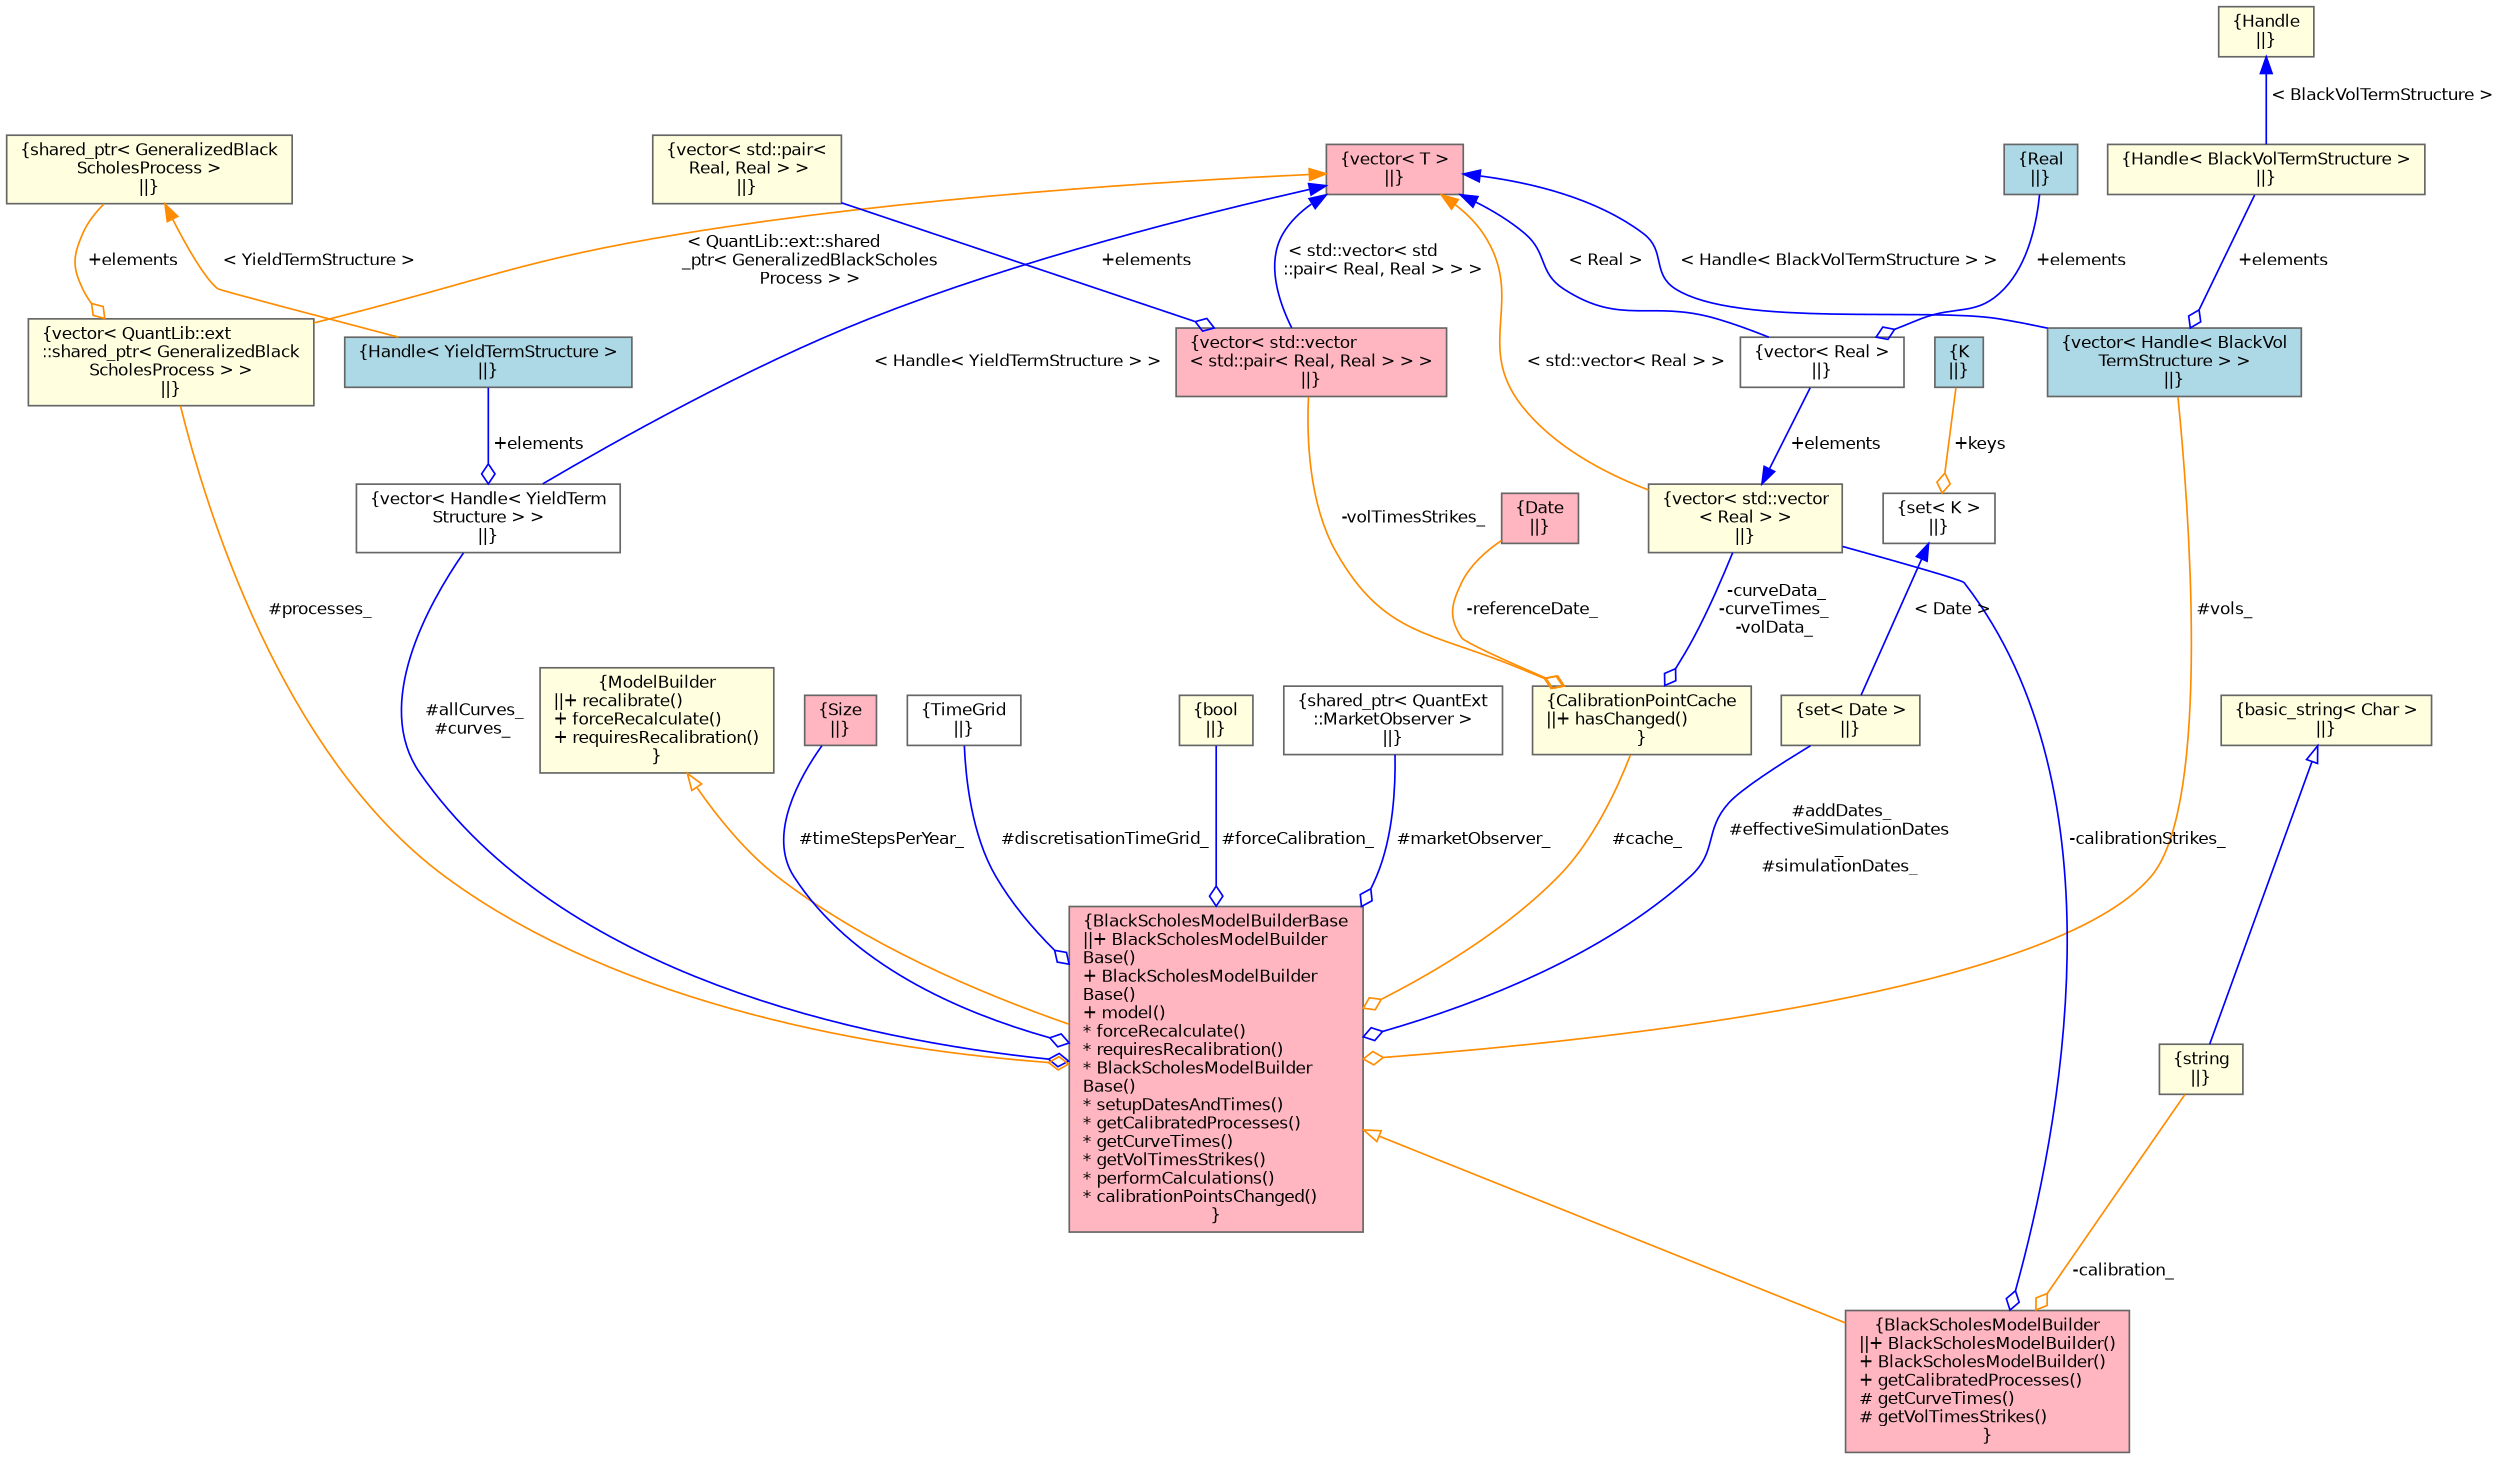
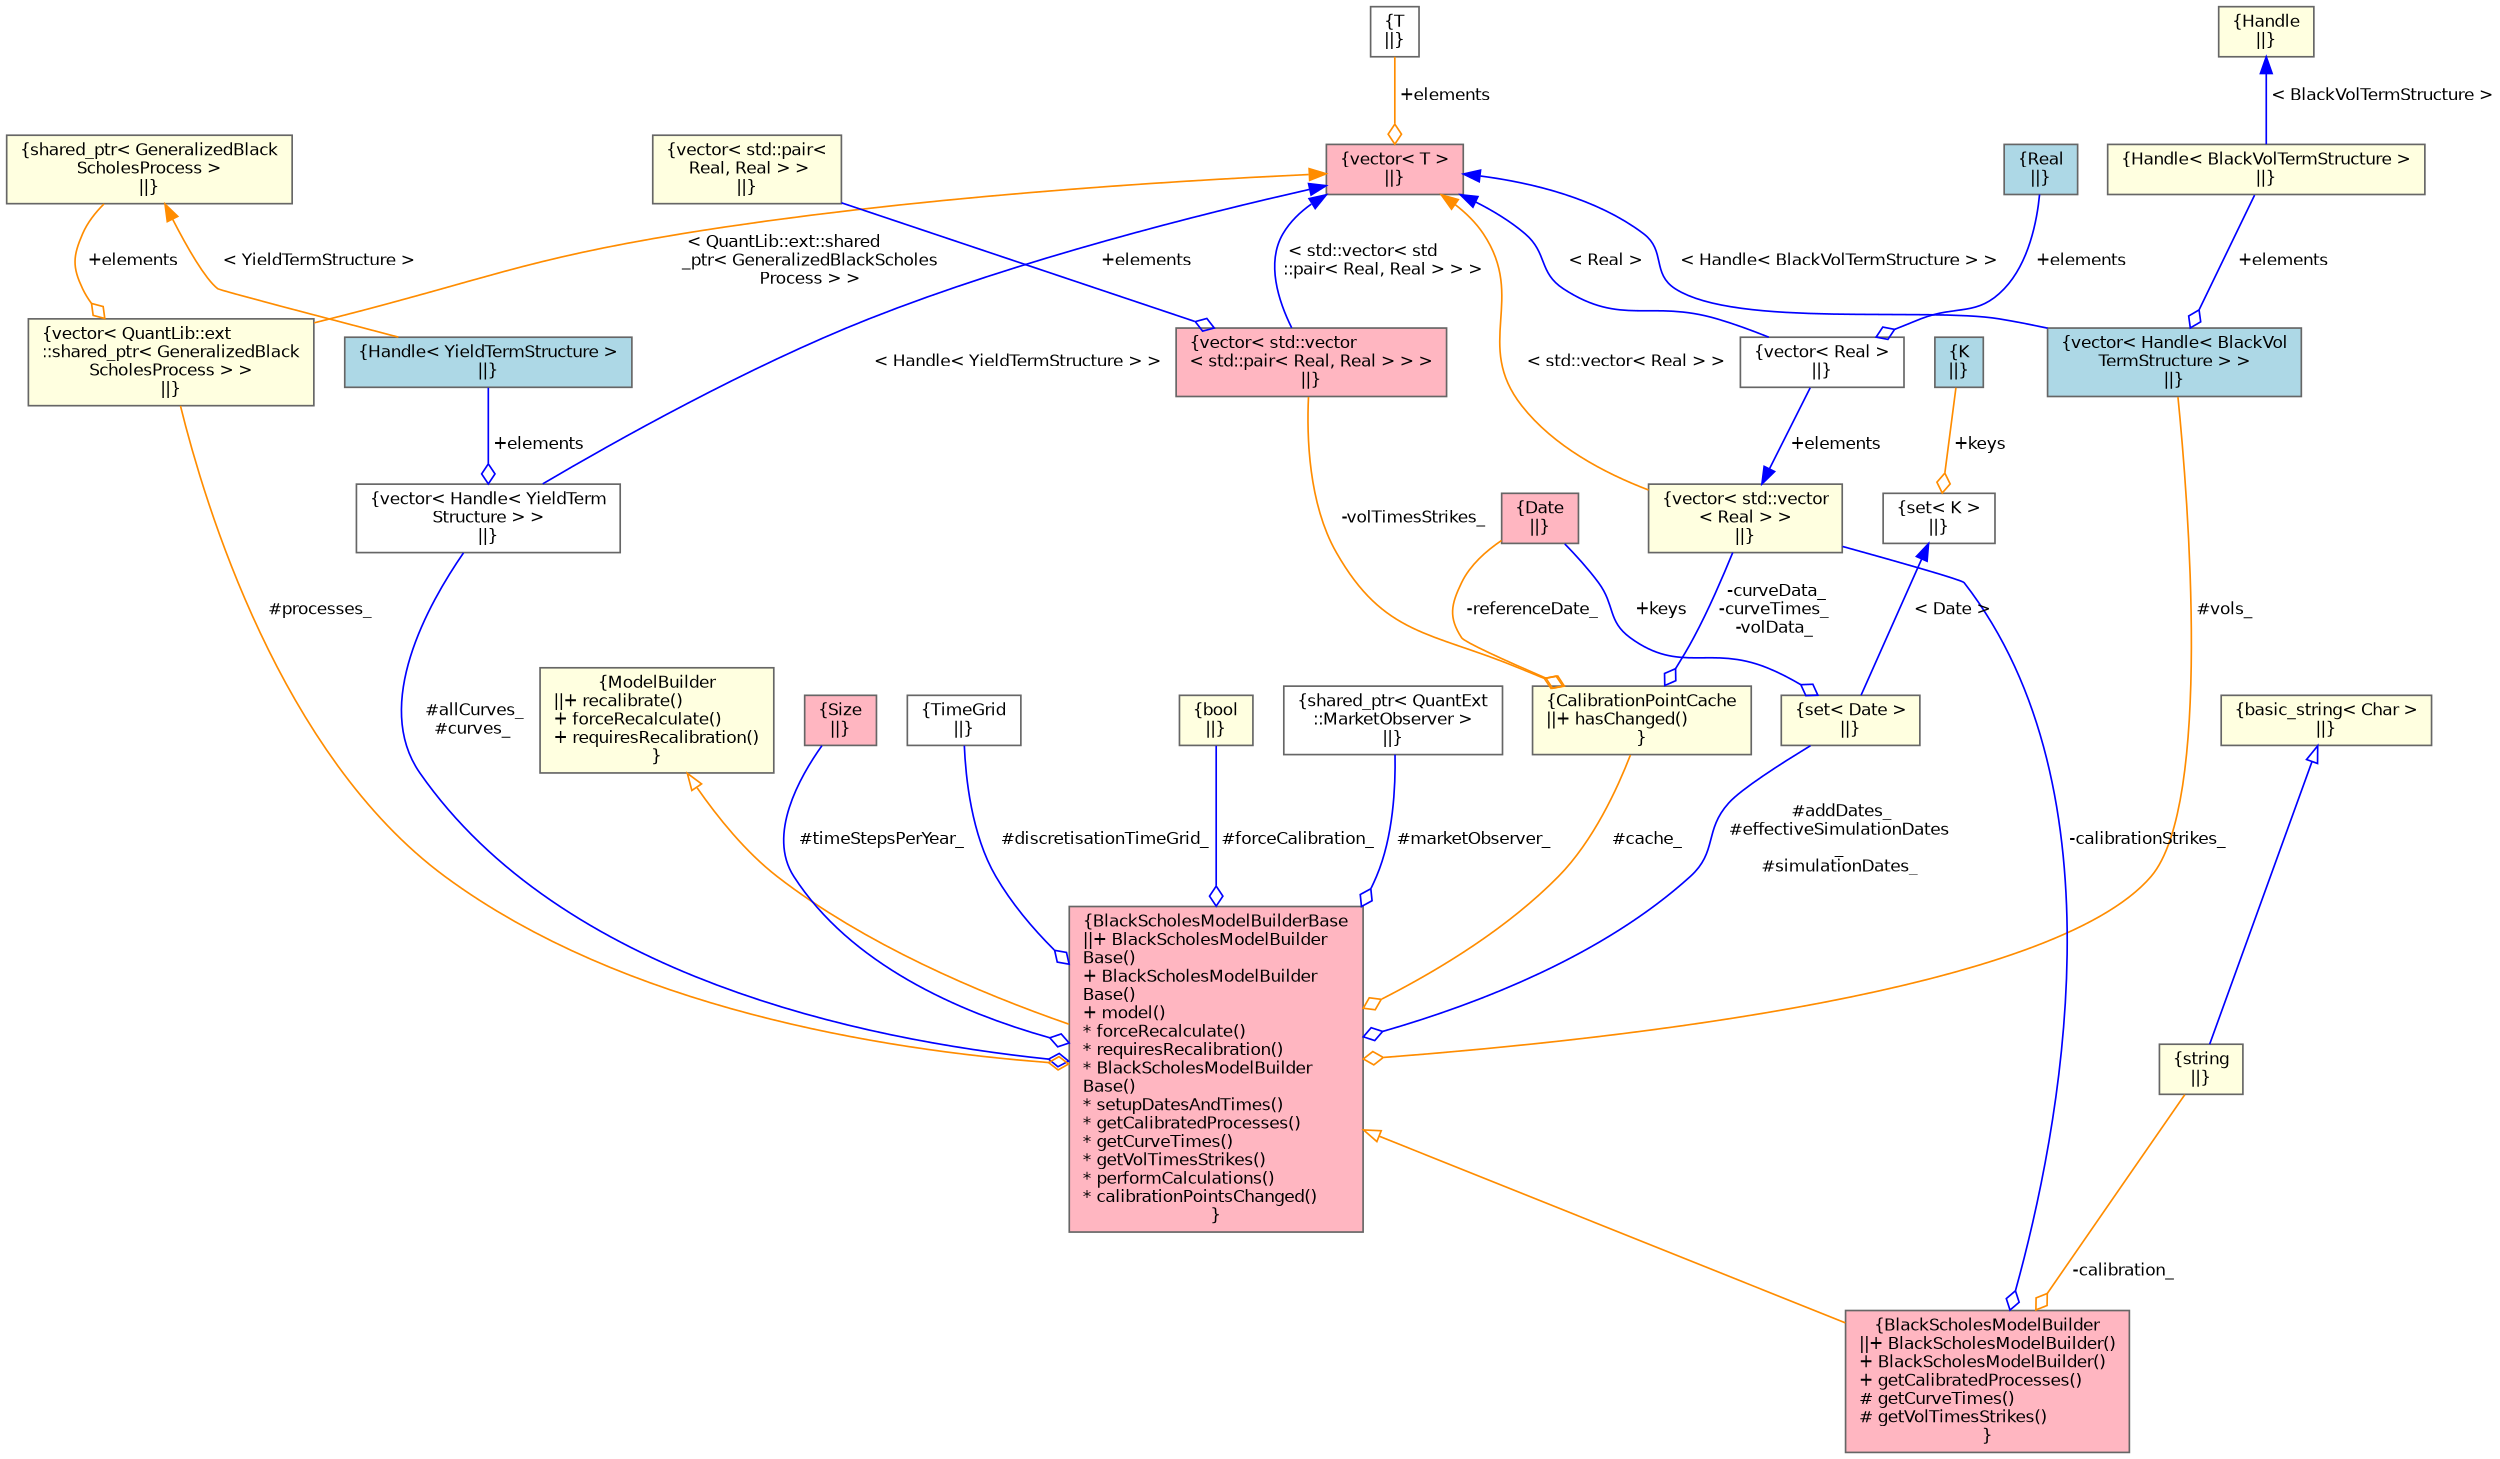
node "{T ||}": added
edge "{Date ||}" -> "{set< Date > ||}": added, label "+keys"
